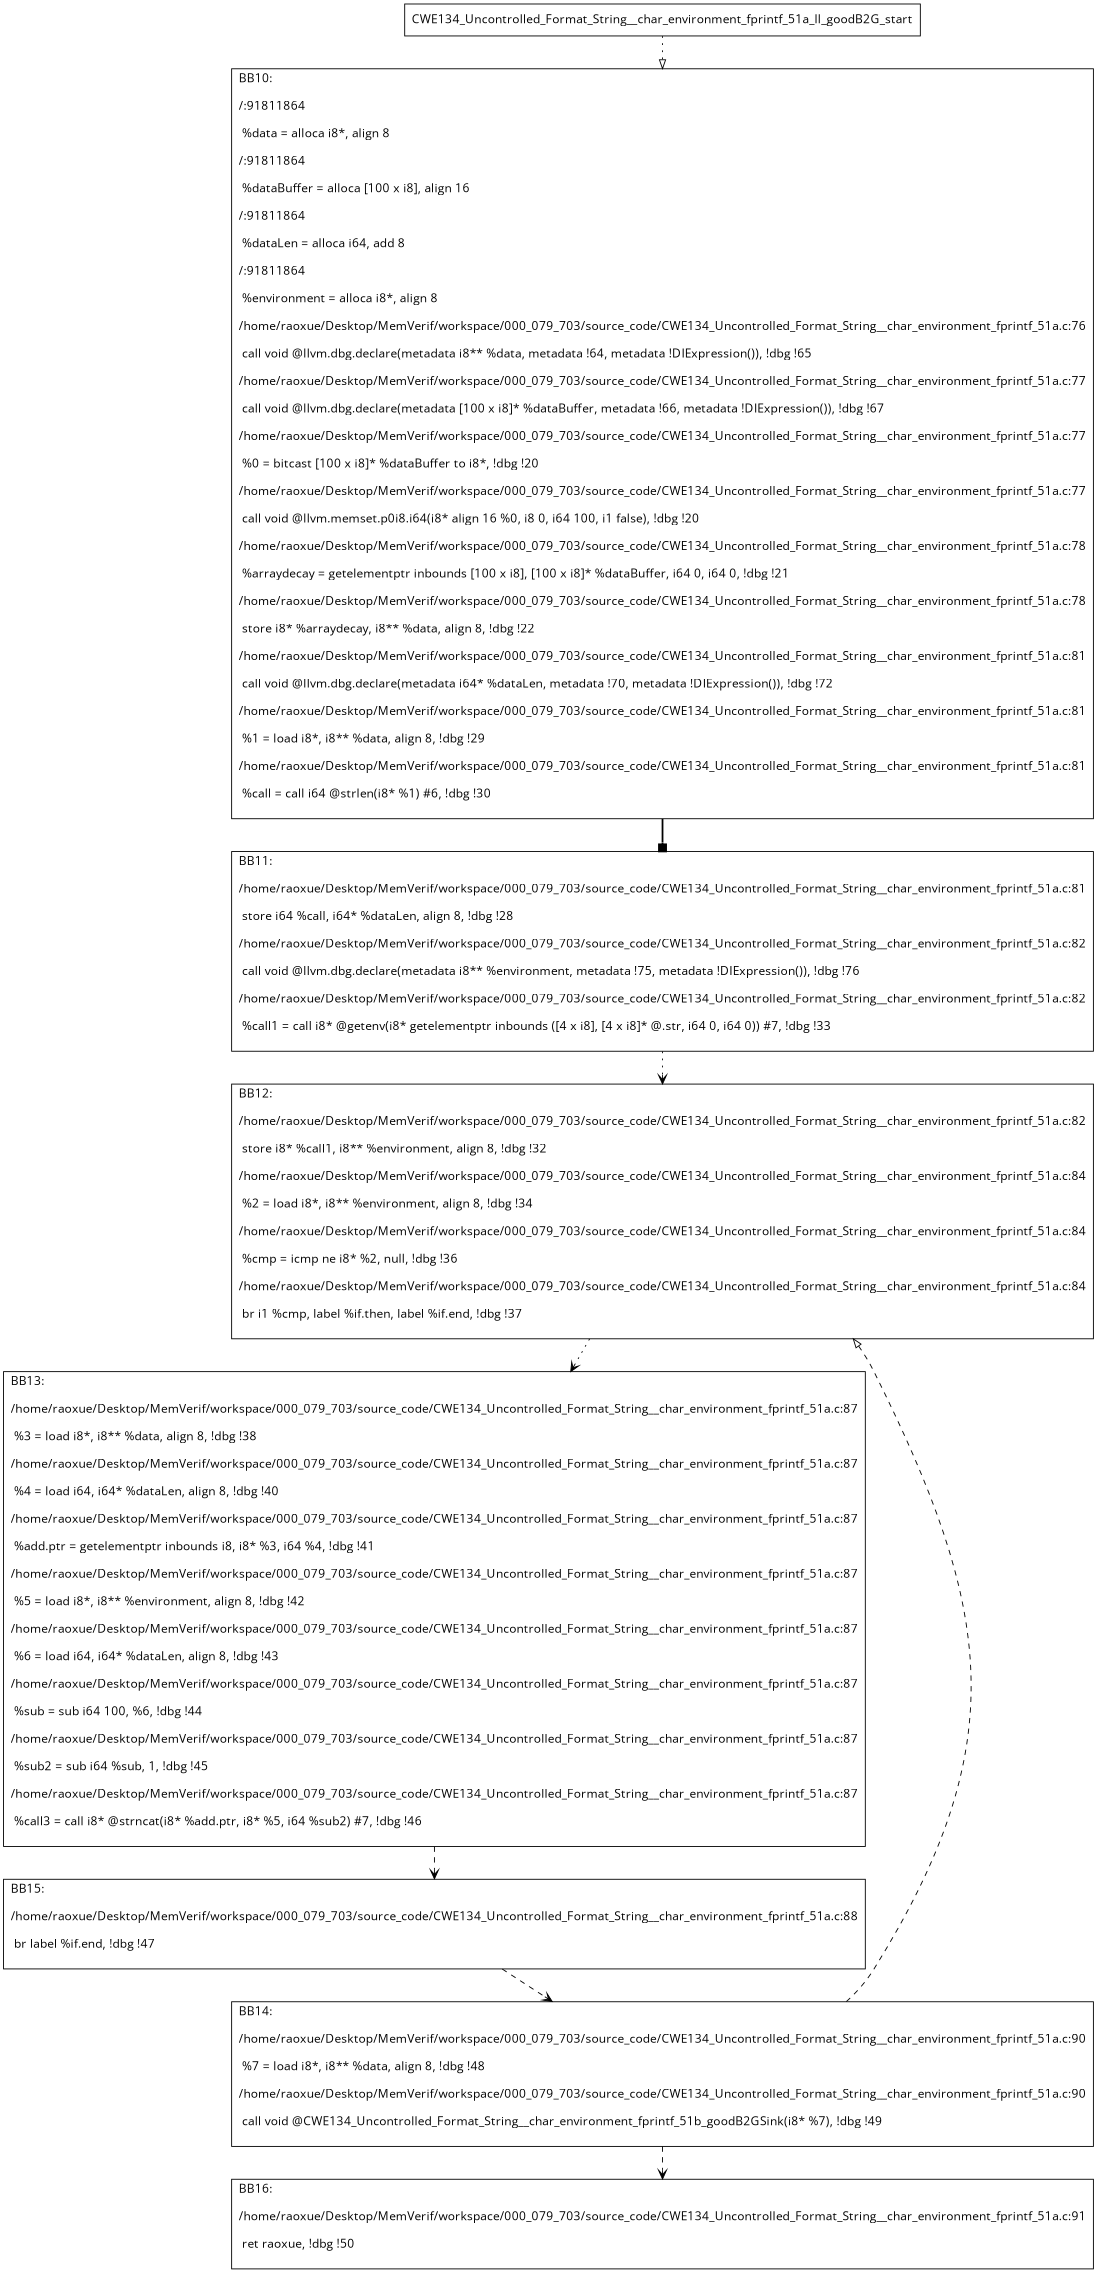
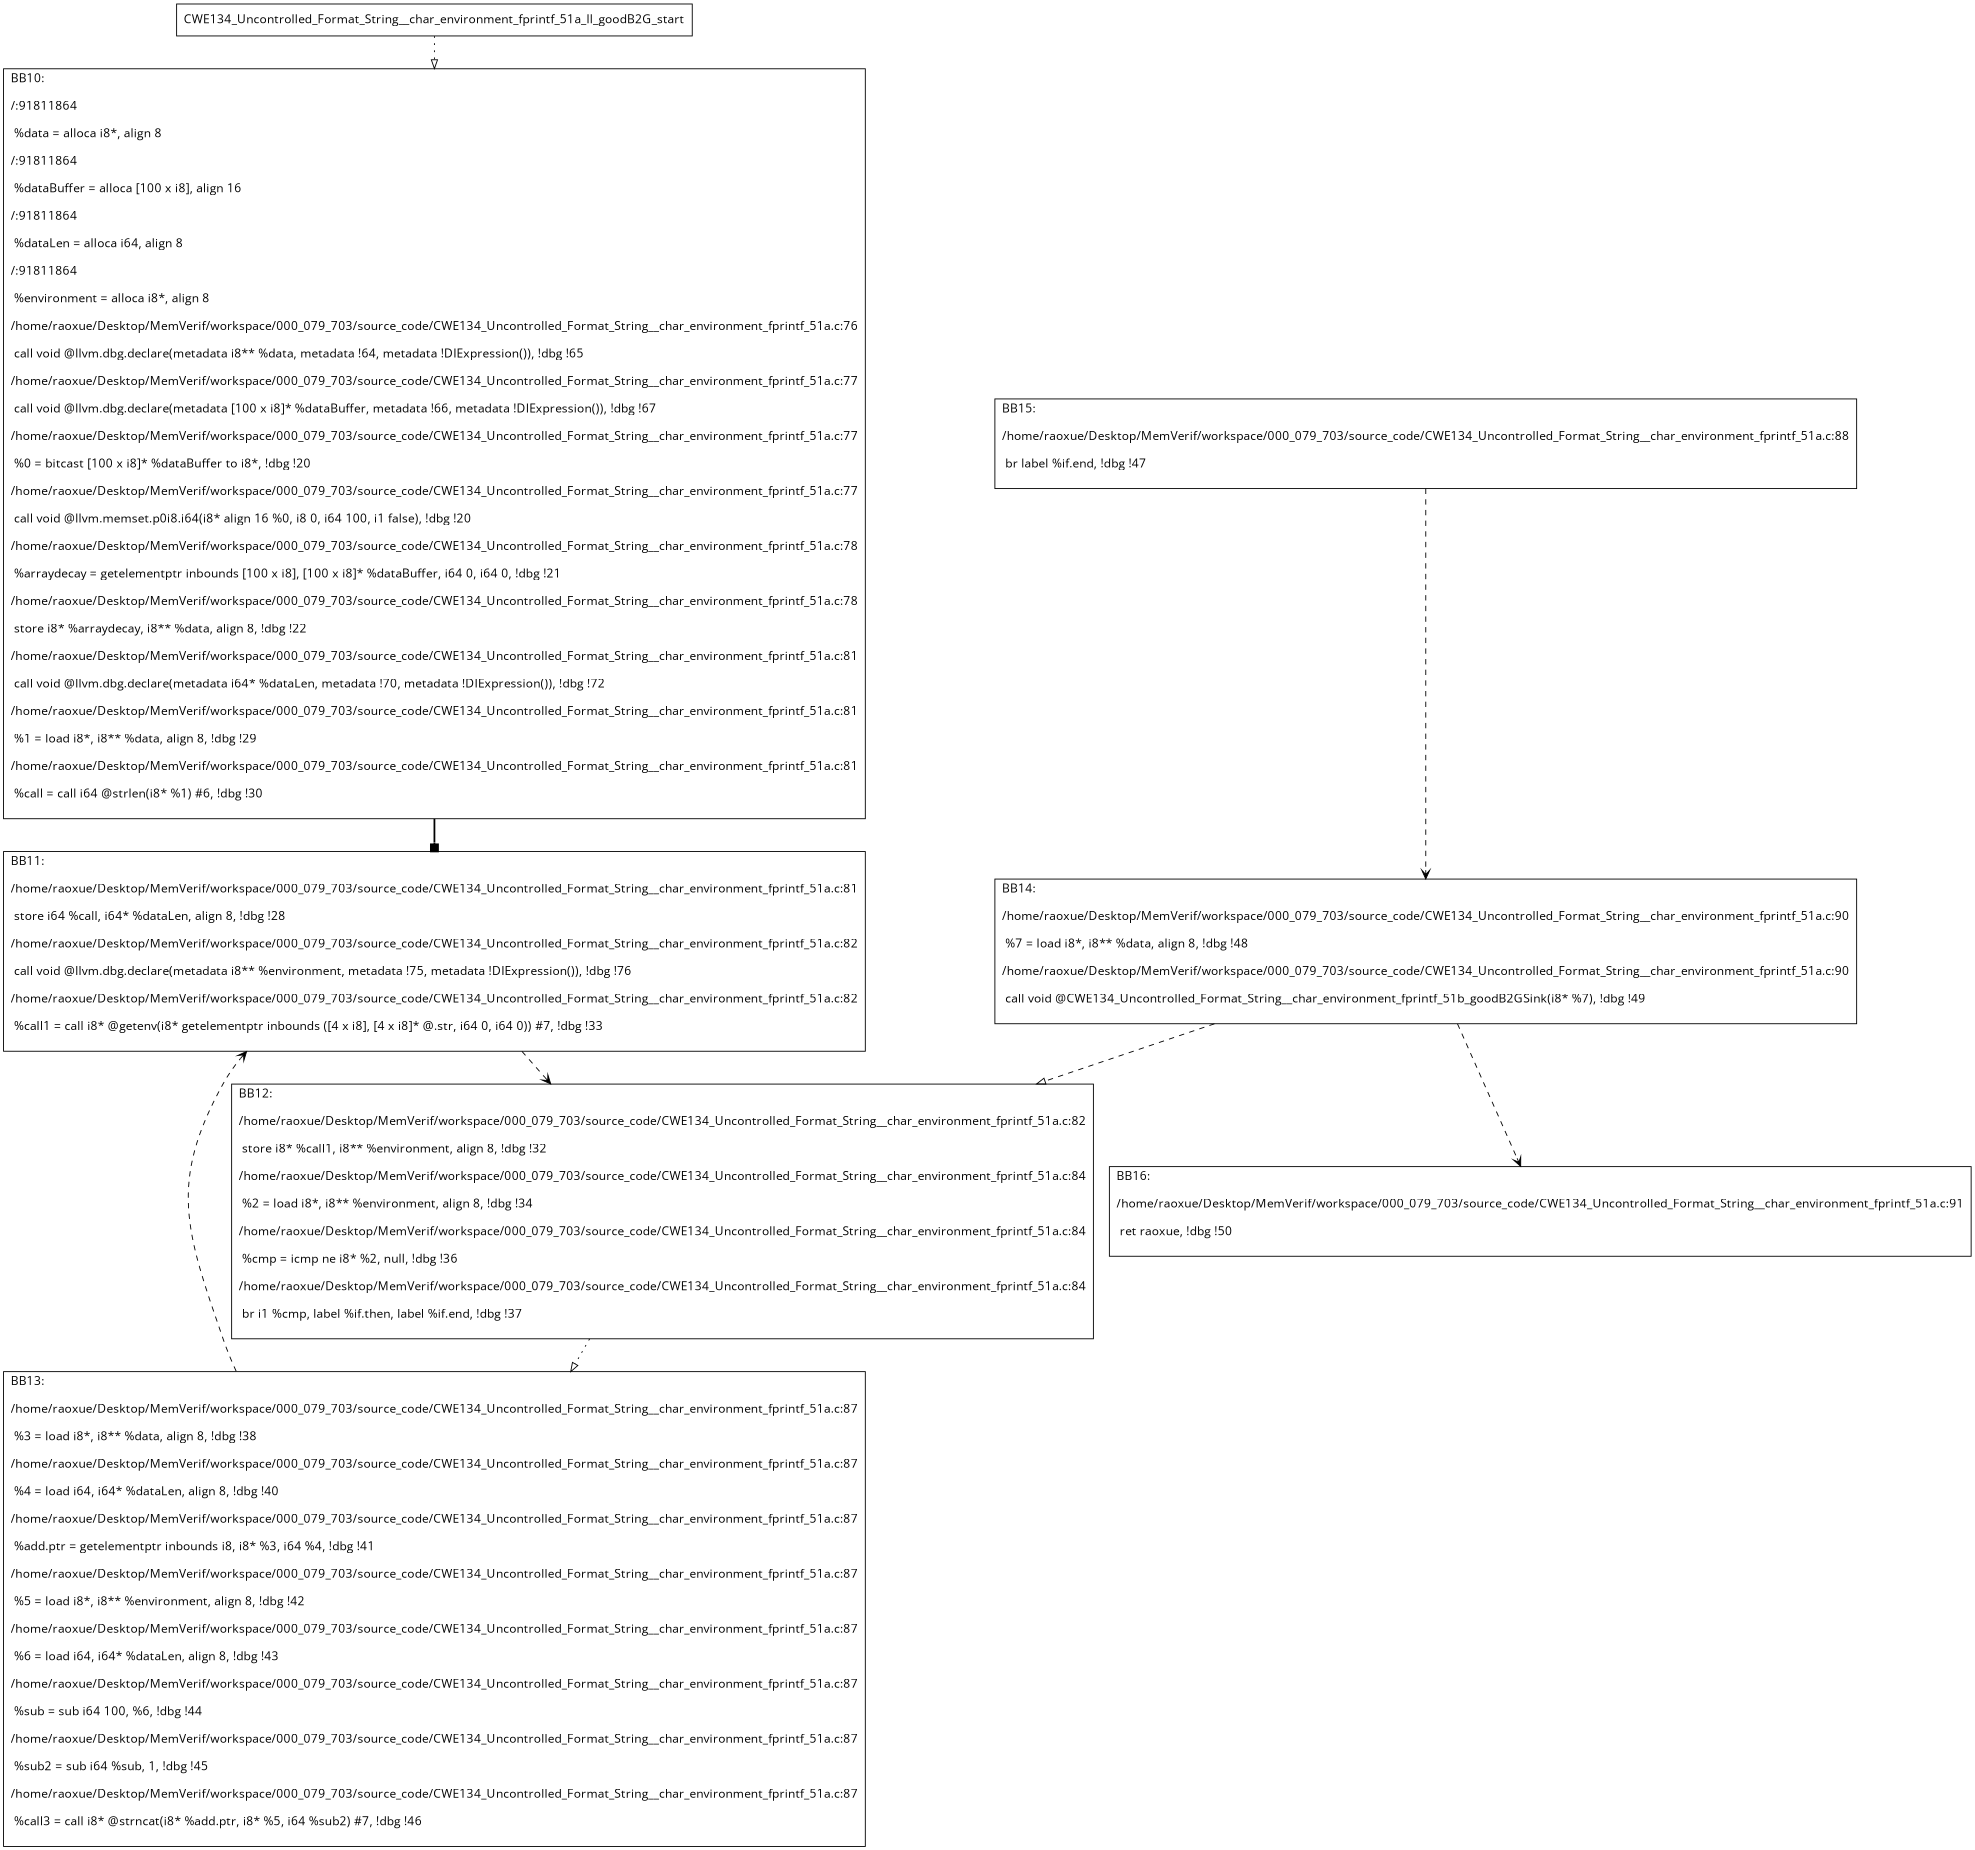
node "BB10:": text "%dataLen = alloca i64, add 8" -> "%dataLen = alloca i64, align 8"
edge "BB11:" -> "BB12:": style dotted -> dashed
edge "BB12:" -> "BB13:": arrowhead vee -> onormal
edge "BB13:" -> "BB15:": now "BB13:" -> "BB11:"
